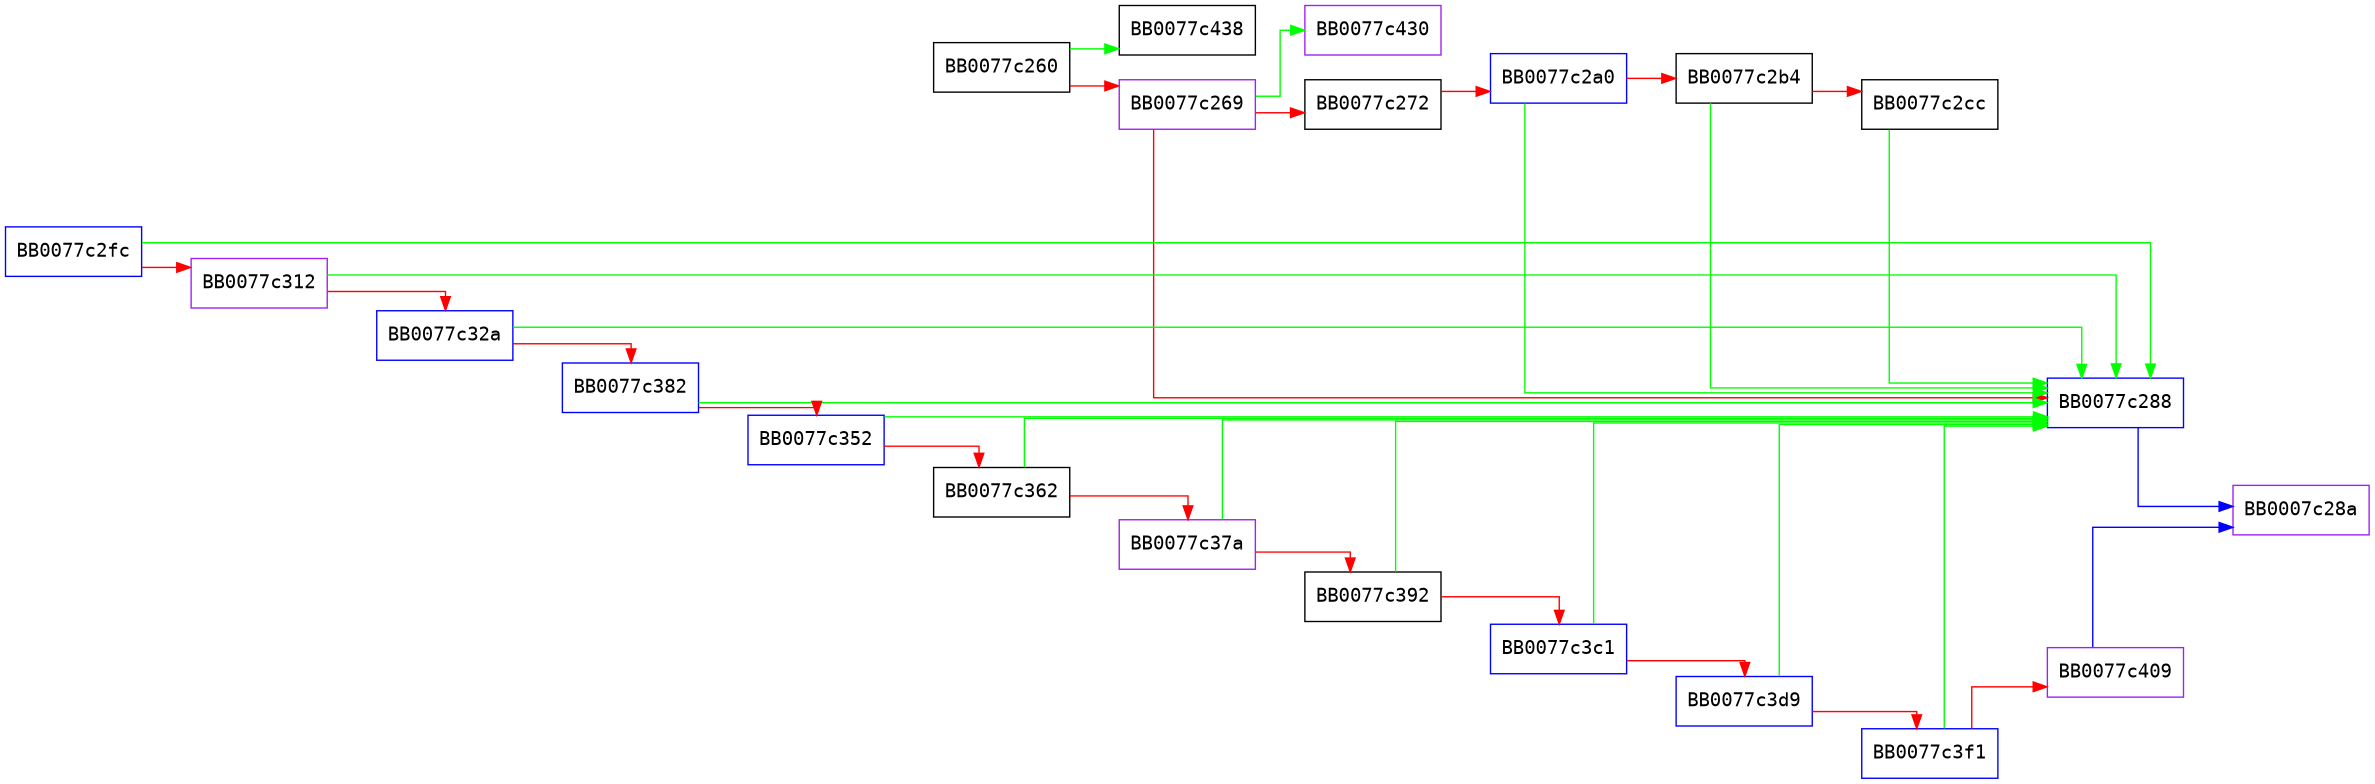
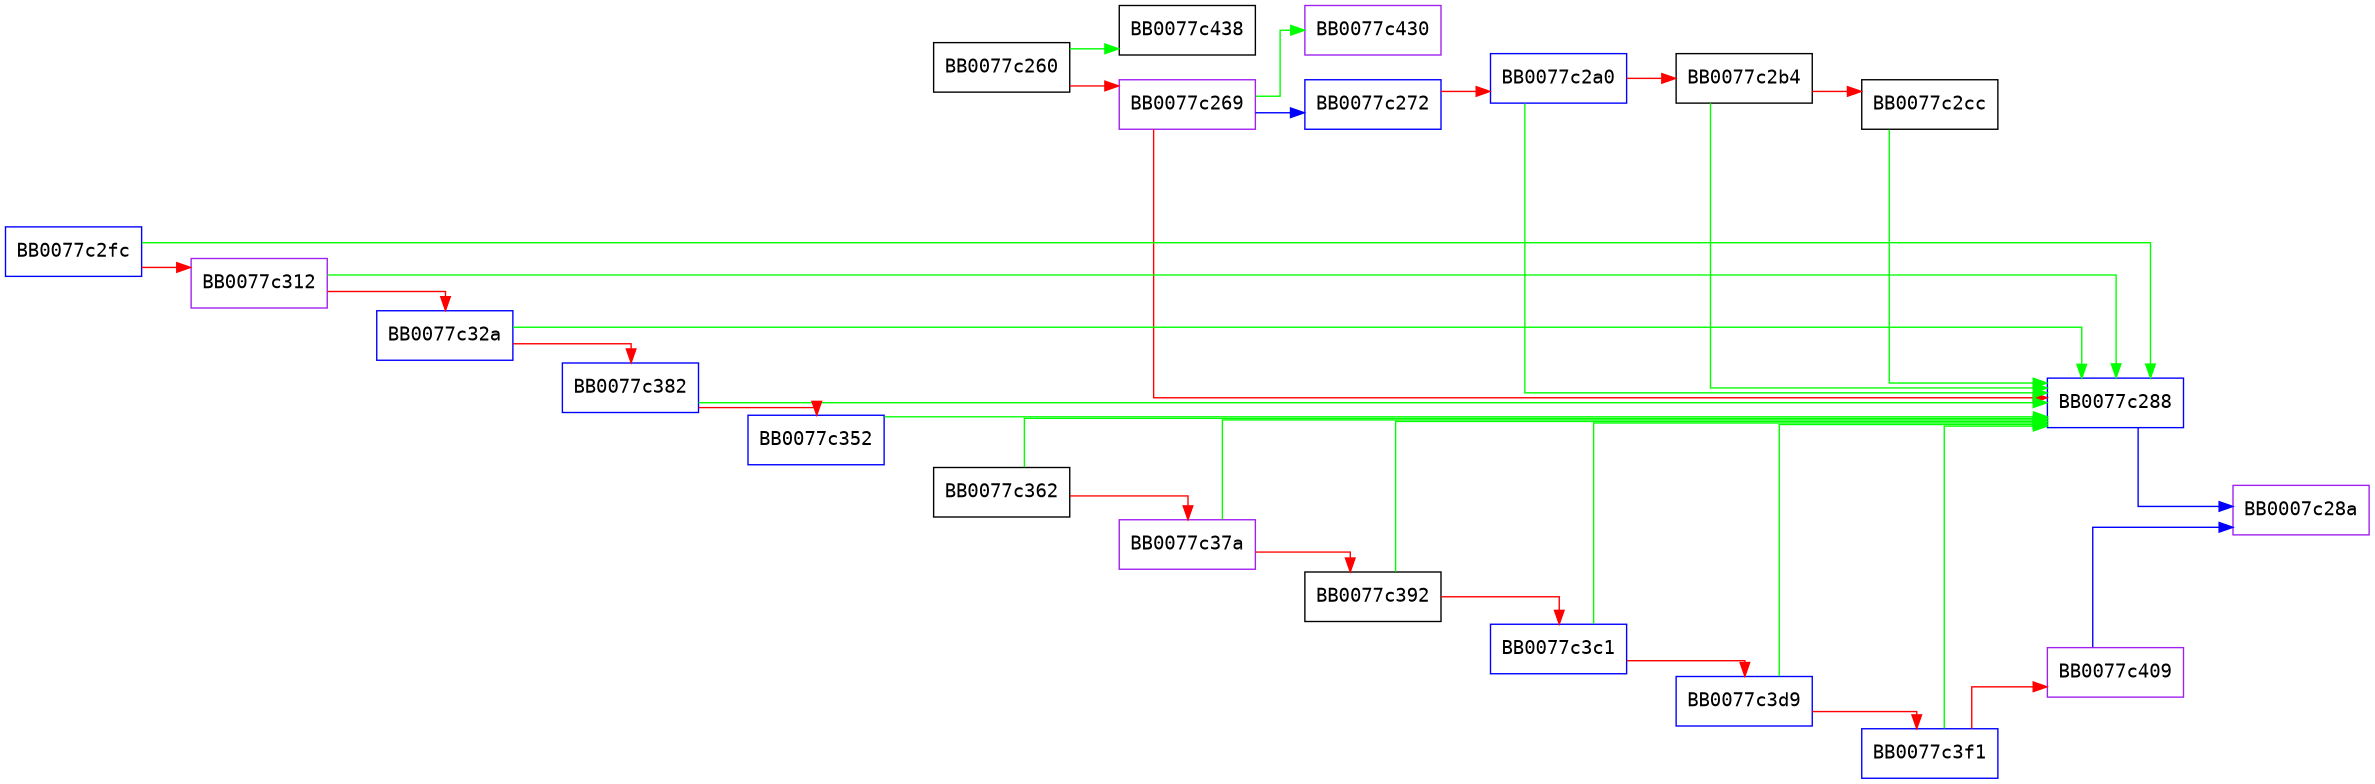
node "BB0077c272": color black -> blue
edge "BB0077c269" -> "BB0077c272": color red -> blue
edge "BB0077c352" -> "BB0077c362": removed
